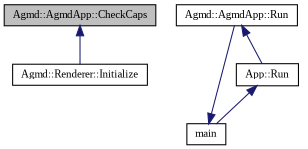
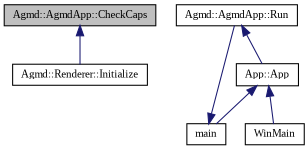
node "App::Run": label "App::Run" -> "App::App"
node "WinMain": added
